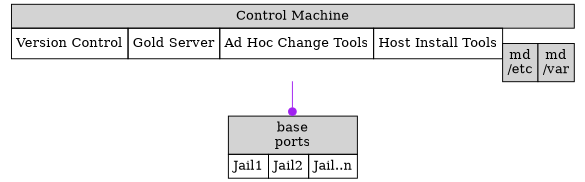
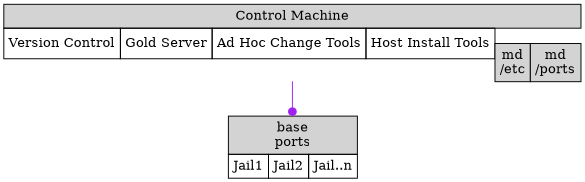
node "Control Machine": text "/var" -> "/ports"
